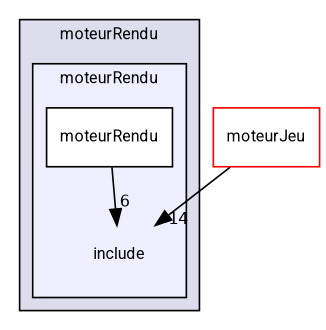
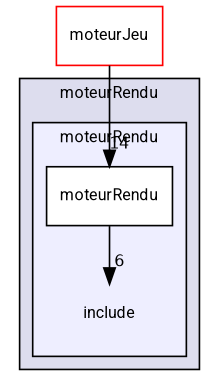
edge "moteurJeu" -> "include": now "moteurJeu" -> "moteurRendu"
